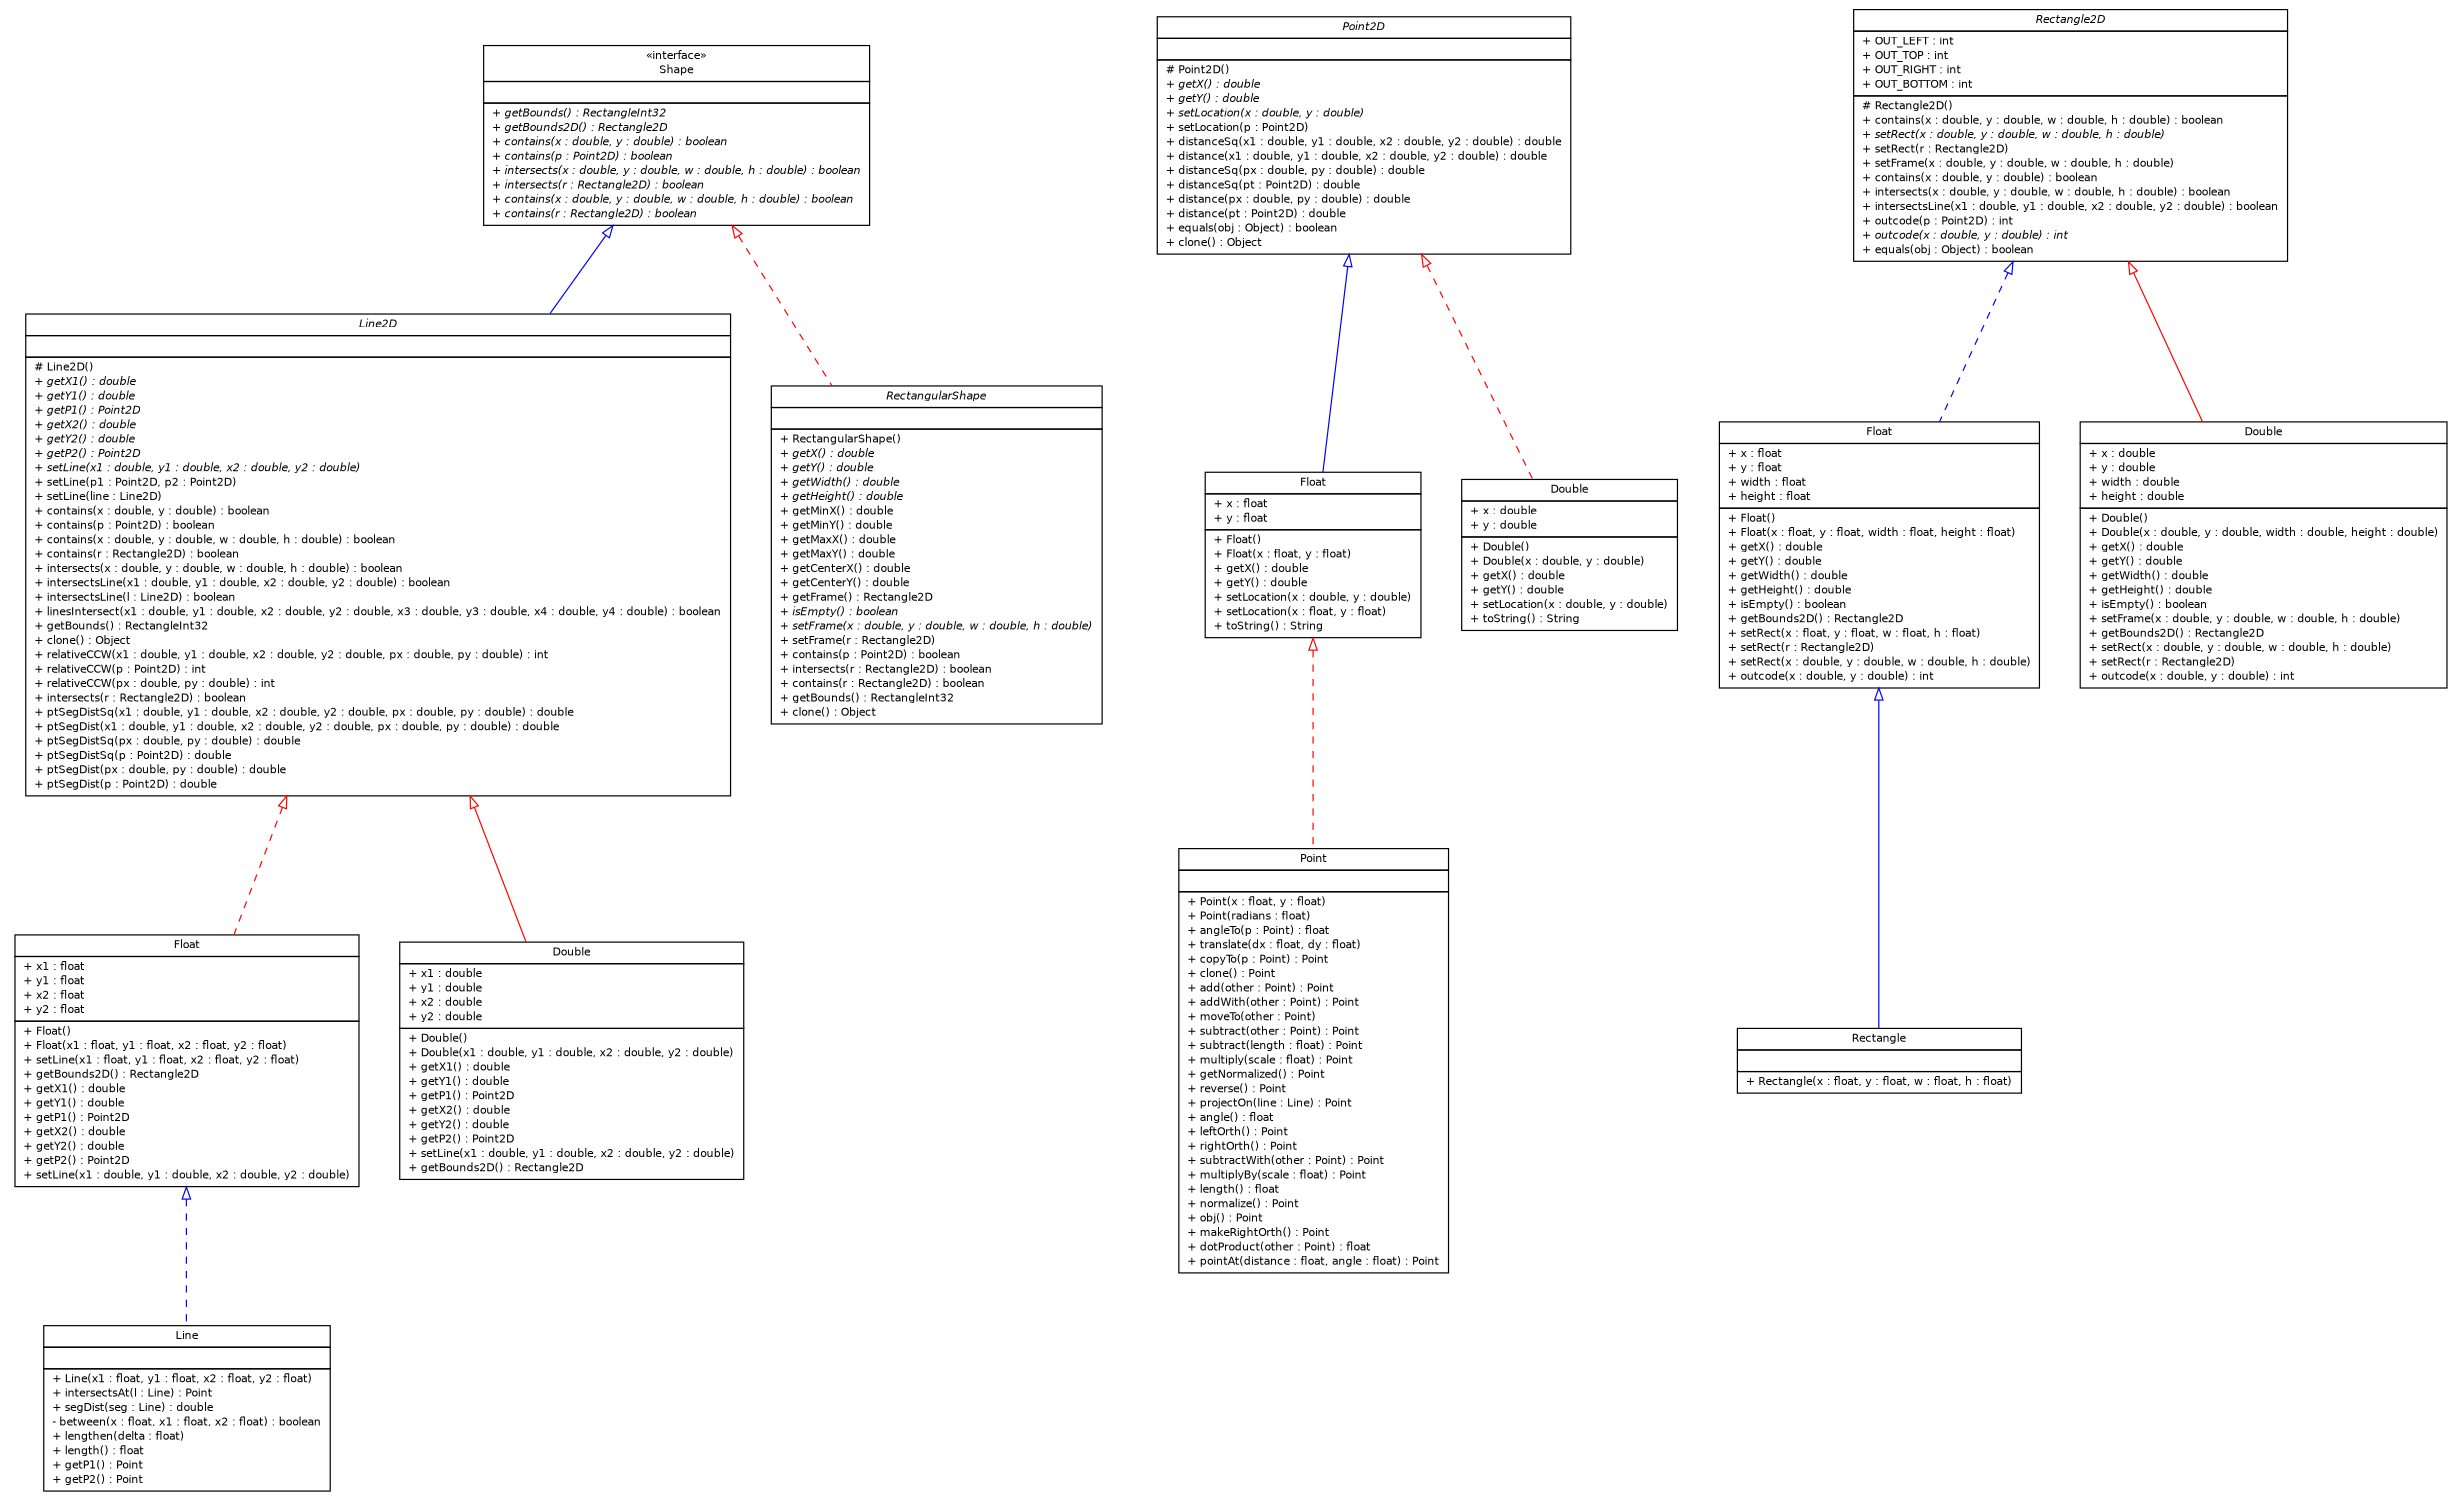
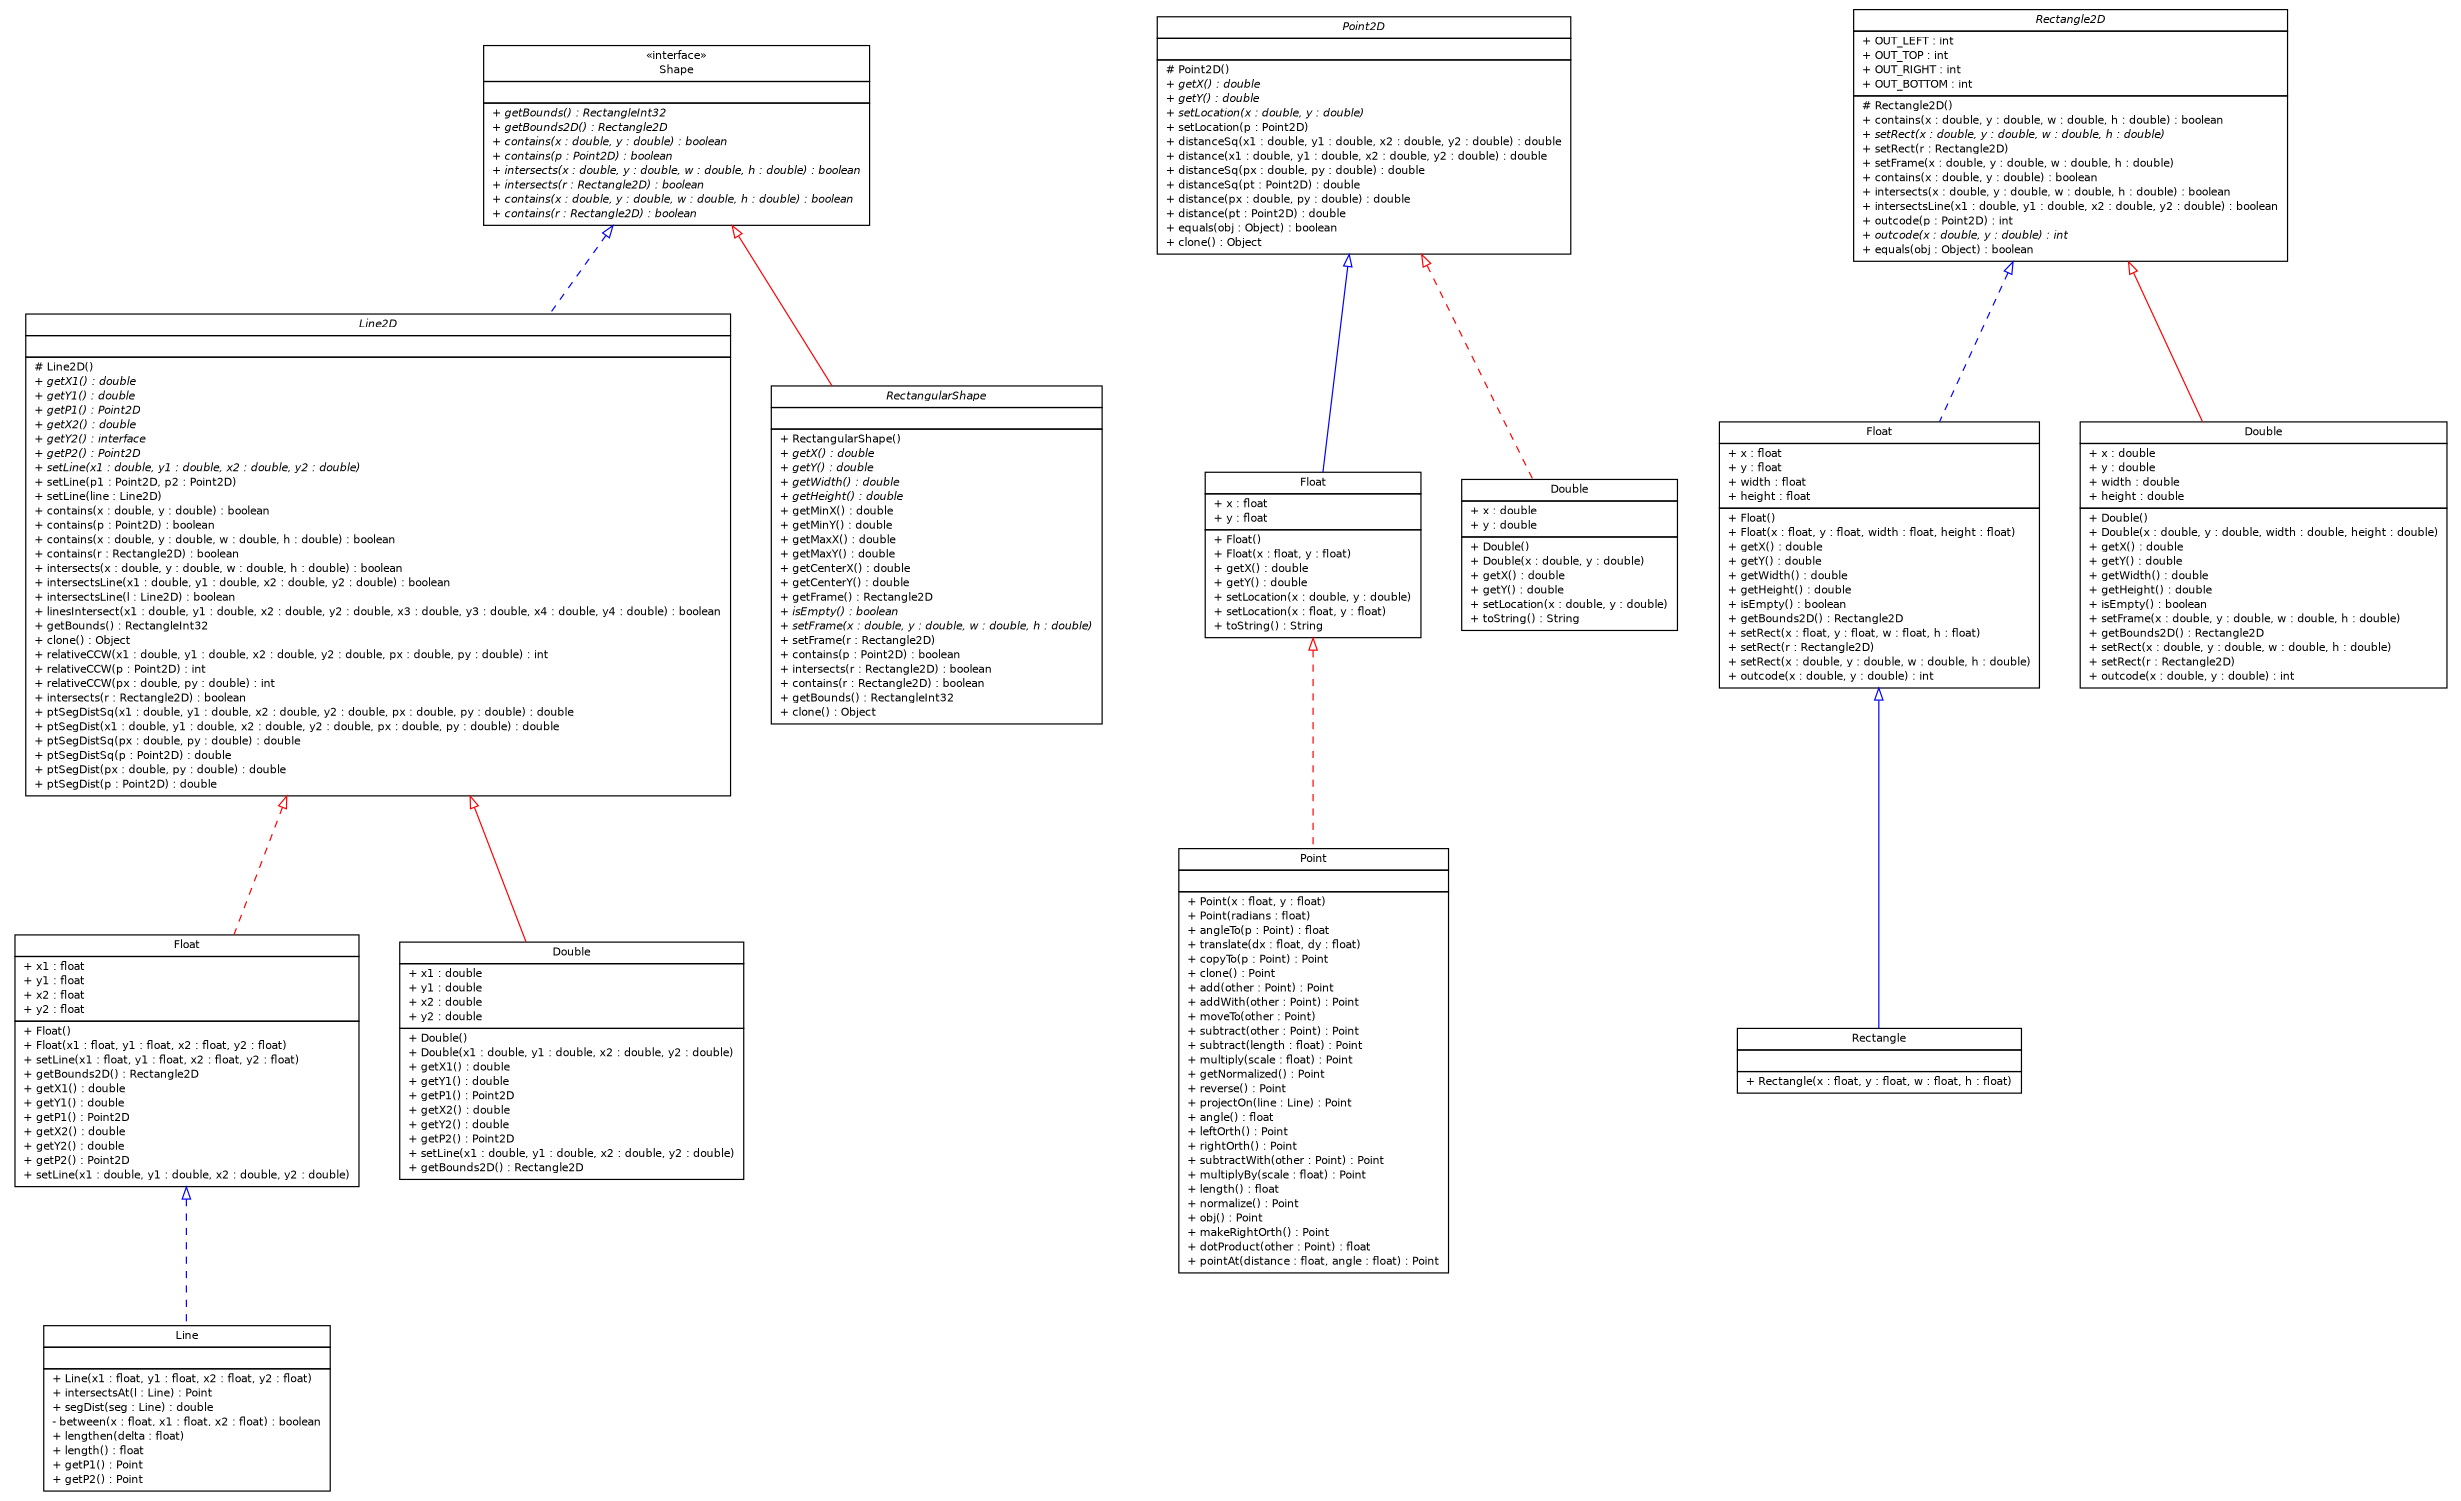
edge "Line2D" -> "Shape": style solid -> dashed
edge "RectangularShape" -> "Shape": style dashed -> solid
node "Line2D": text "+ getY2() : double" -> "+ getY2() : interface"
